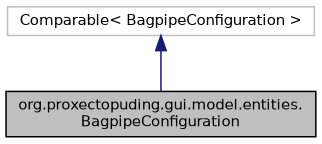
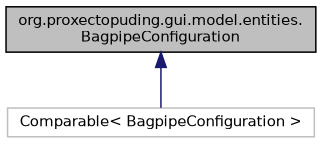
edge "org.proxectopuding.gui.model.entities. BagpipeConfiguration" -> "Comparable< BagpipeConfiguration >": reversed
